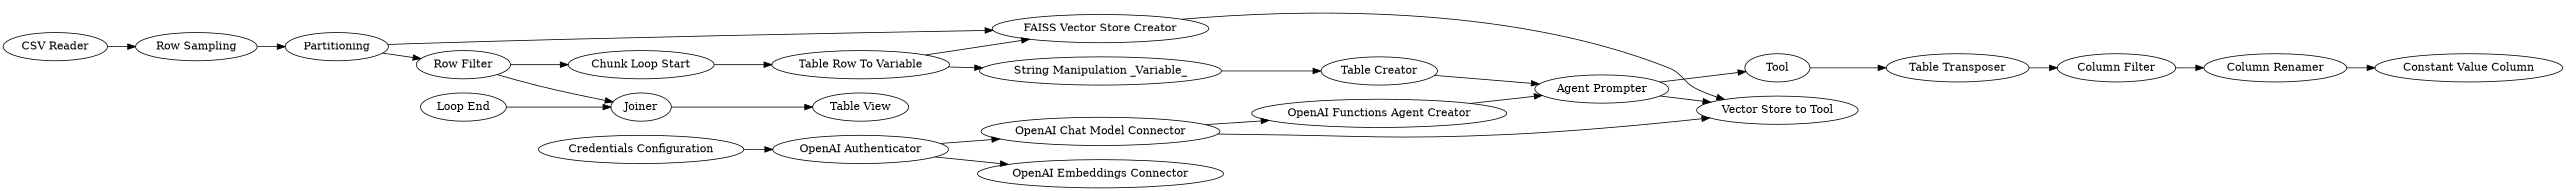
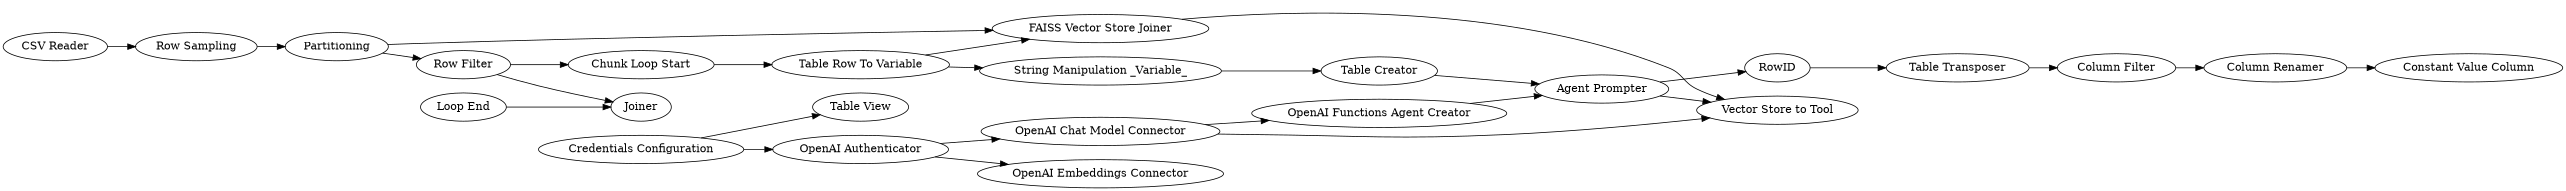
node "FAISS Vector Store Creator": label "FAISS Vector Store Creator" -> "FAISS Vector Store Joiner"
node "Tool": label "Tool" -> "RowID"
edge "Joiner" -> "Table View": now "Credentials Configuration" -> "Table View"
